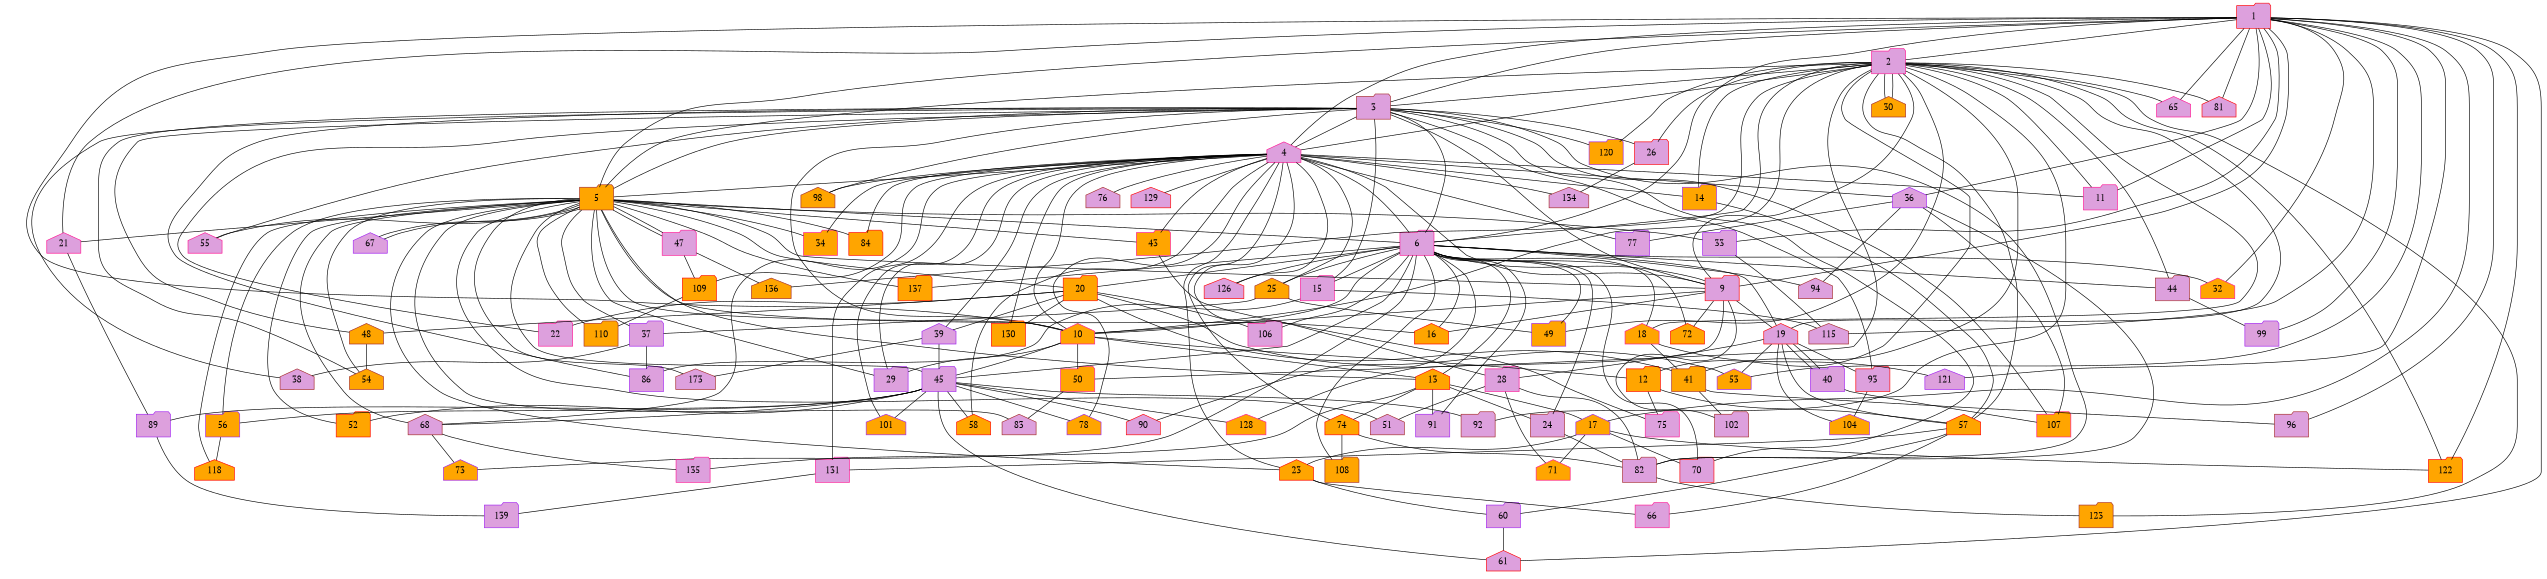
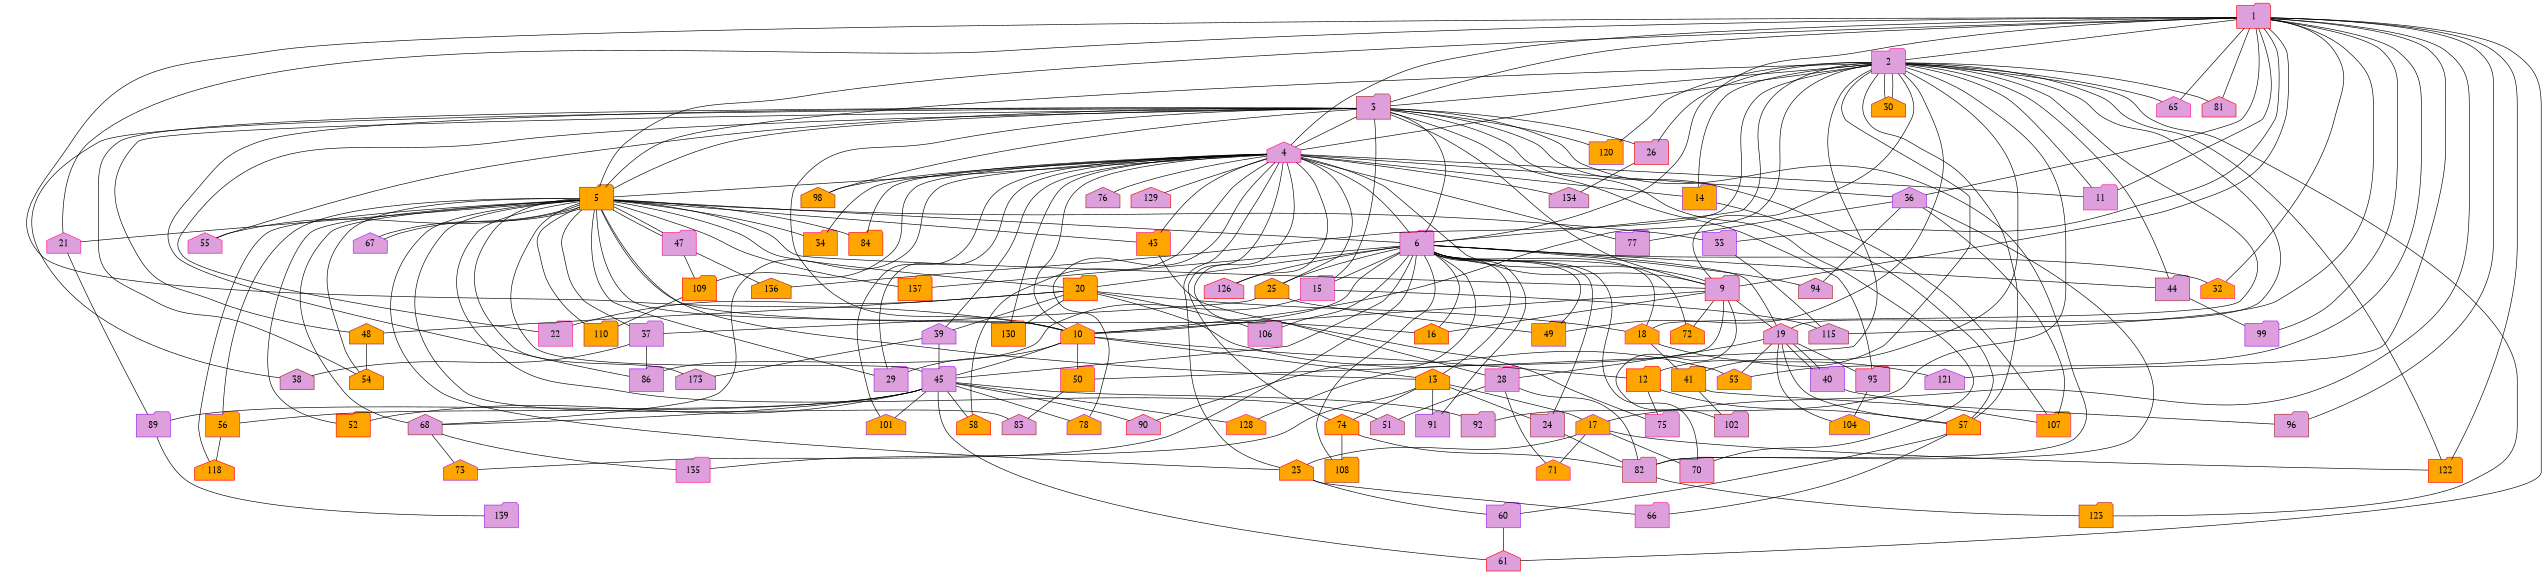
edge "20" -- "41": now "20" -- "18"
node "131": removed
